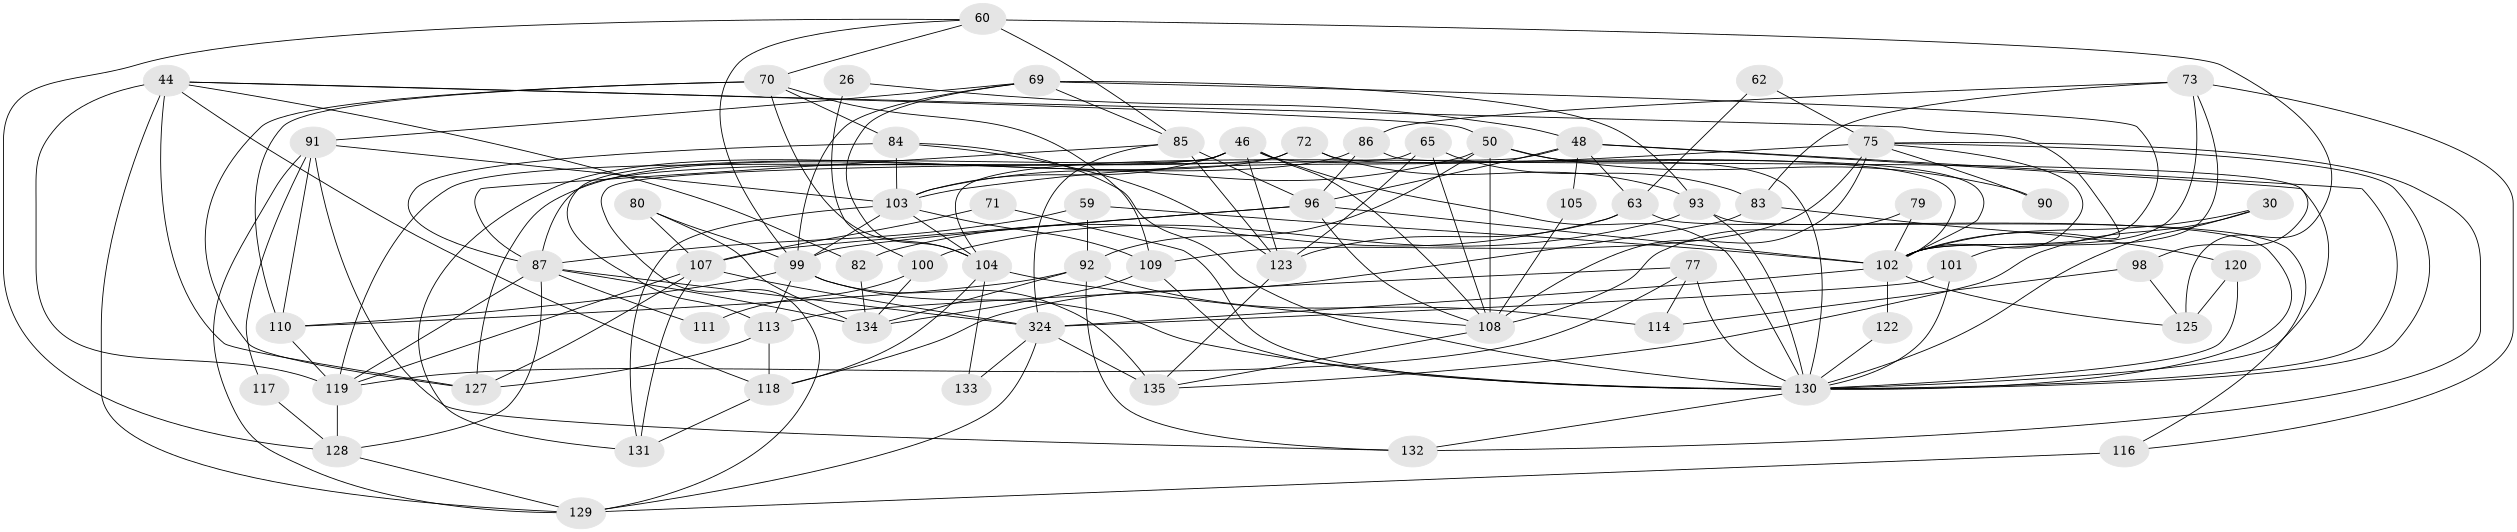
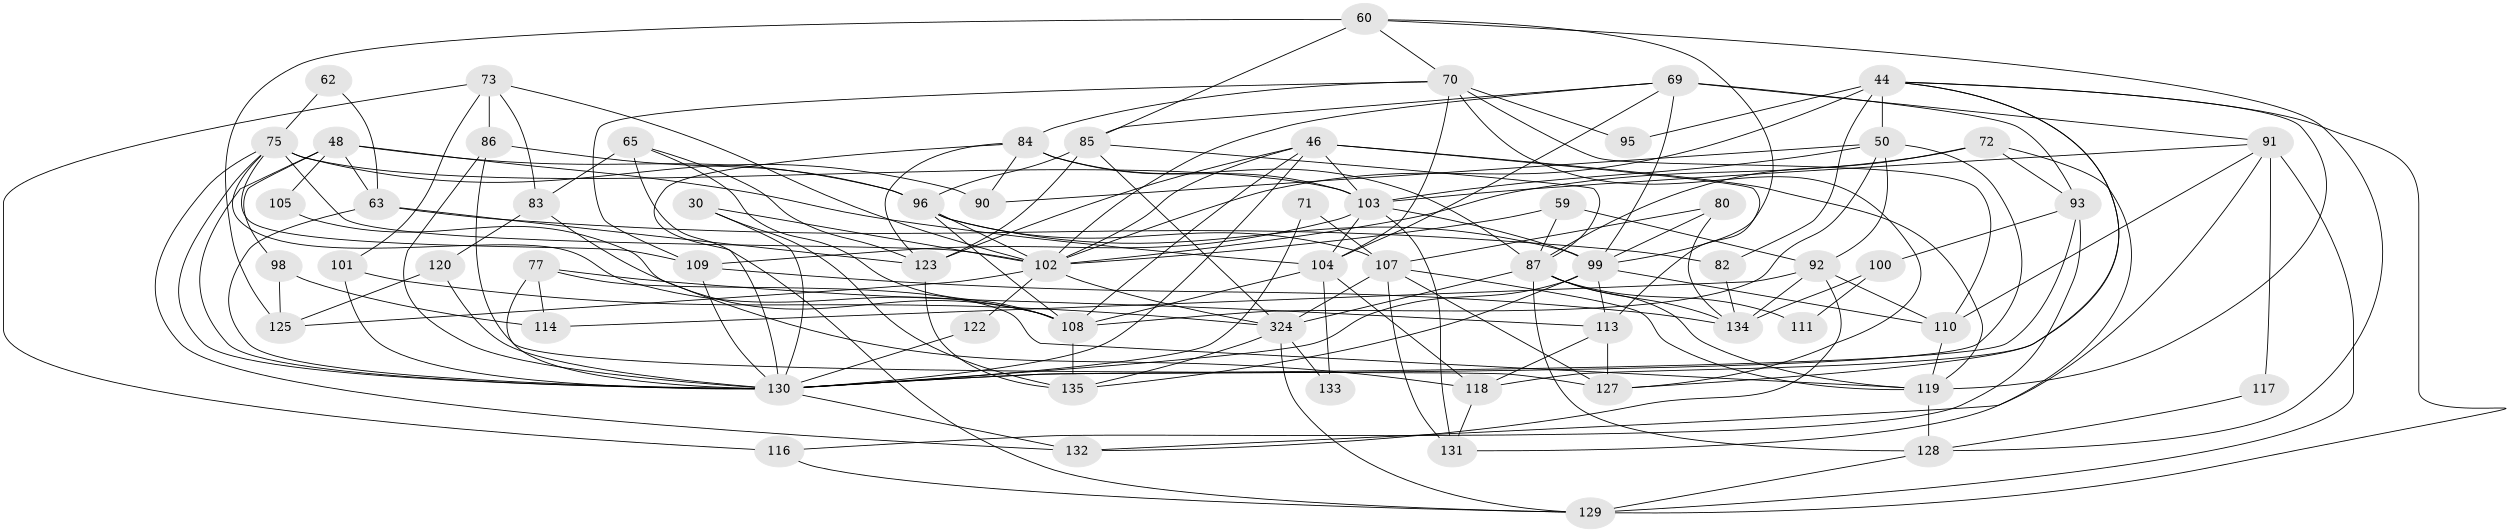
node "26": removed
node "95": added
edge "84" -- "90": added
node "79": removed
